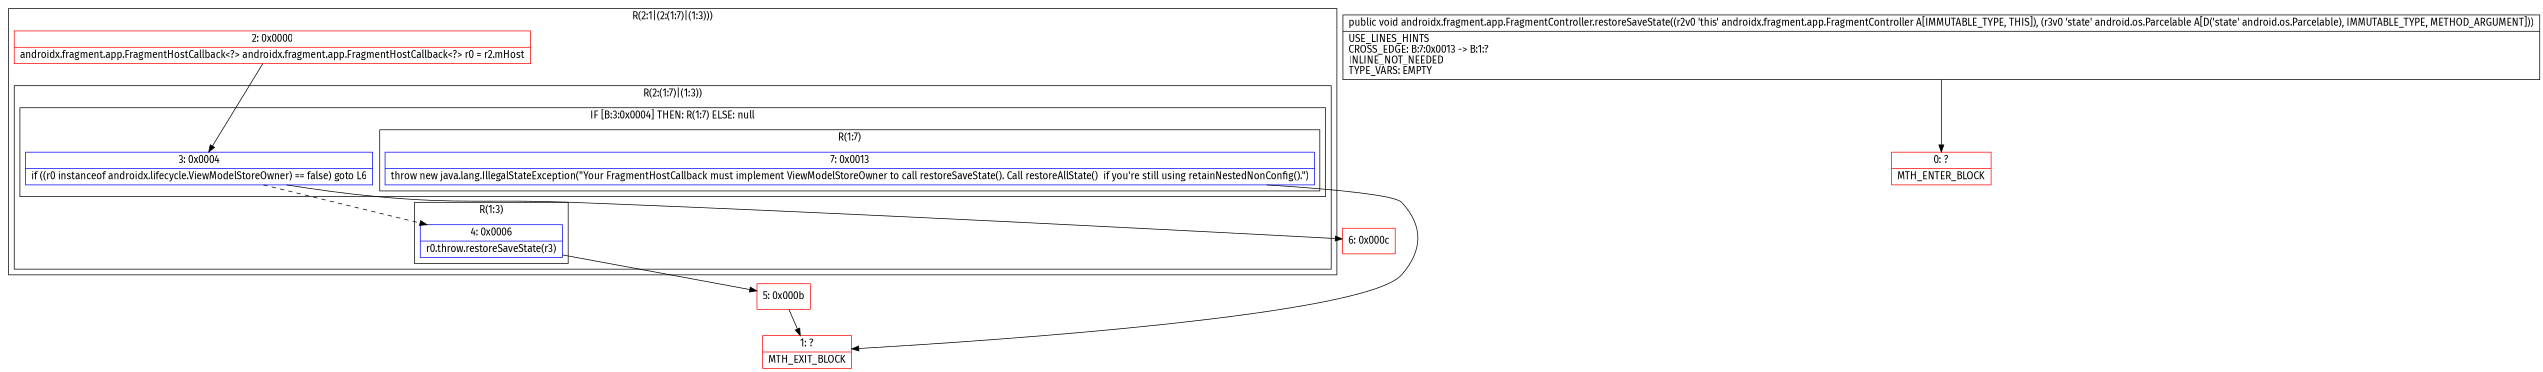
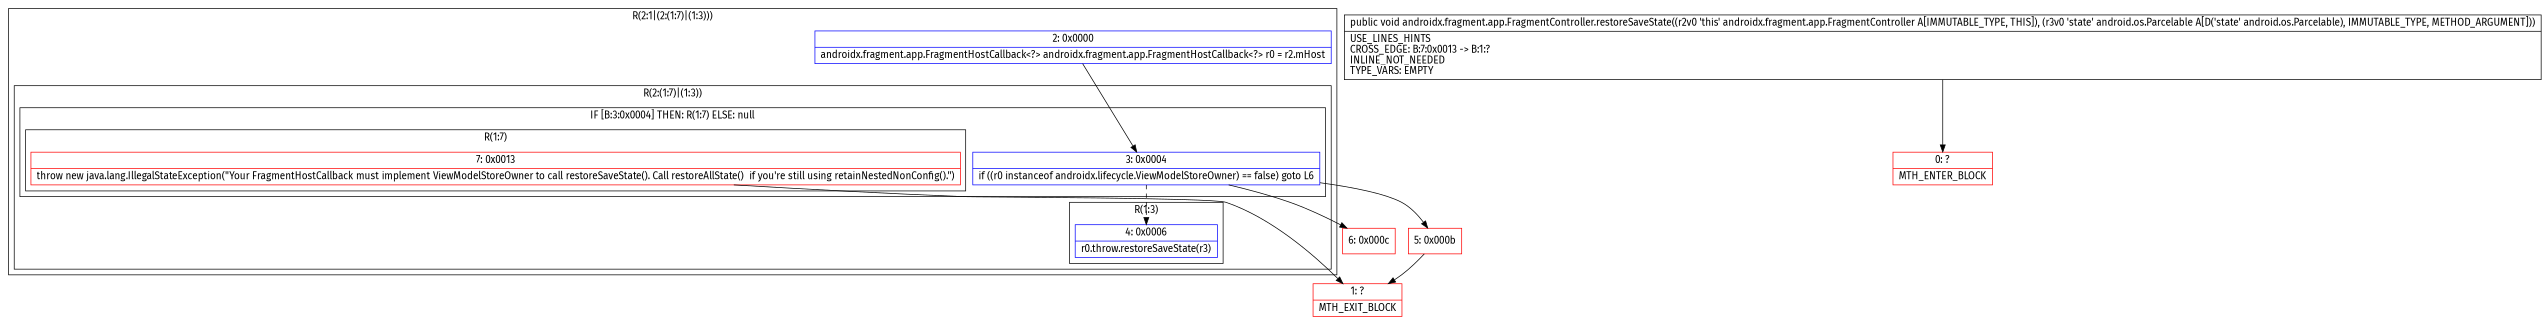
node "2: 0x0000": color red -> blue
node "7: 0x0013": color blue -> red
edge "4: 0x0006" -> "5: 0x000b": now "3: 0x0004" -> "5: 0x000b"
